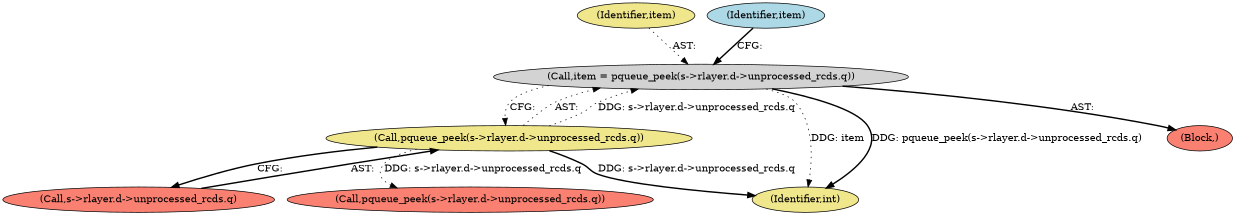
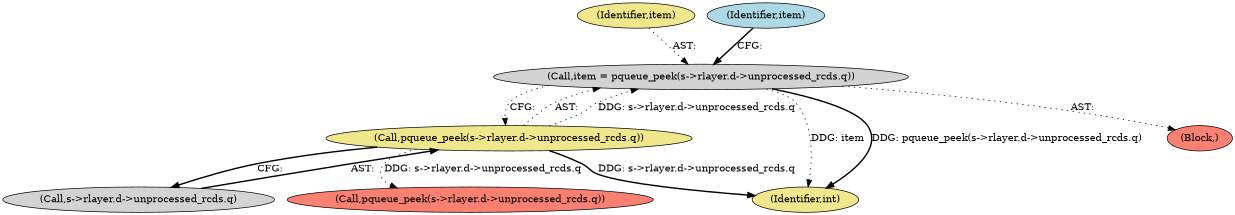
edge "(Call,item = pqueue_peek(s->rlayer.d->unprocessed_rcds.q))" -> "(Block,)": style bold -> dotted
node "(Call,s->rlayer.d->unprocessed_rcds.q)": fillcolor salmon -> lightgrey
